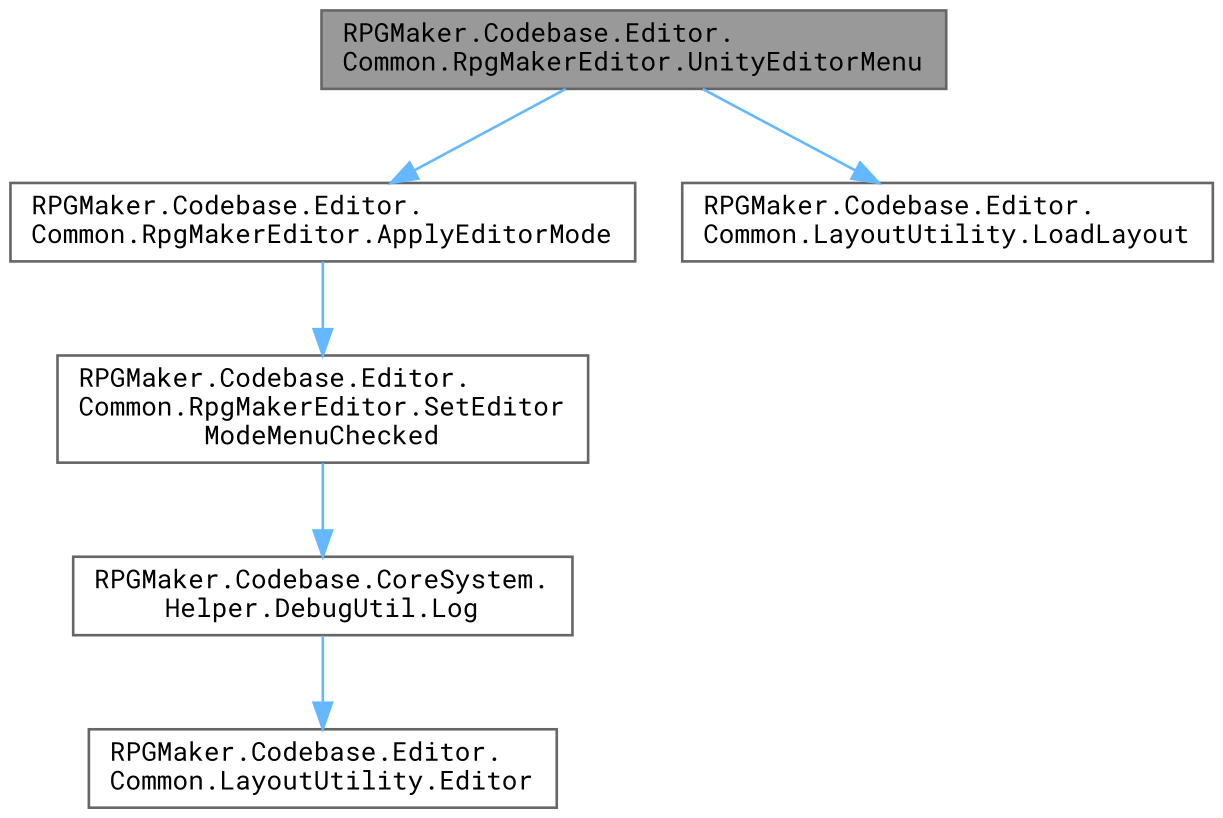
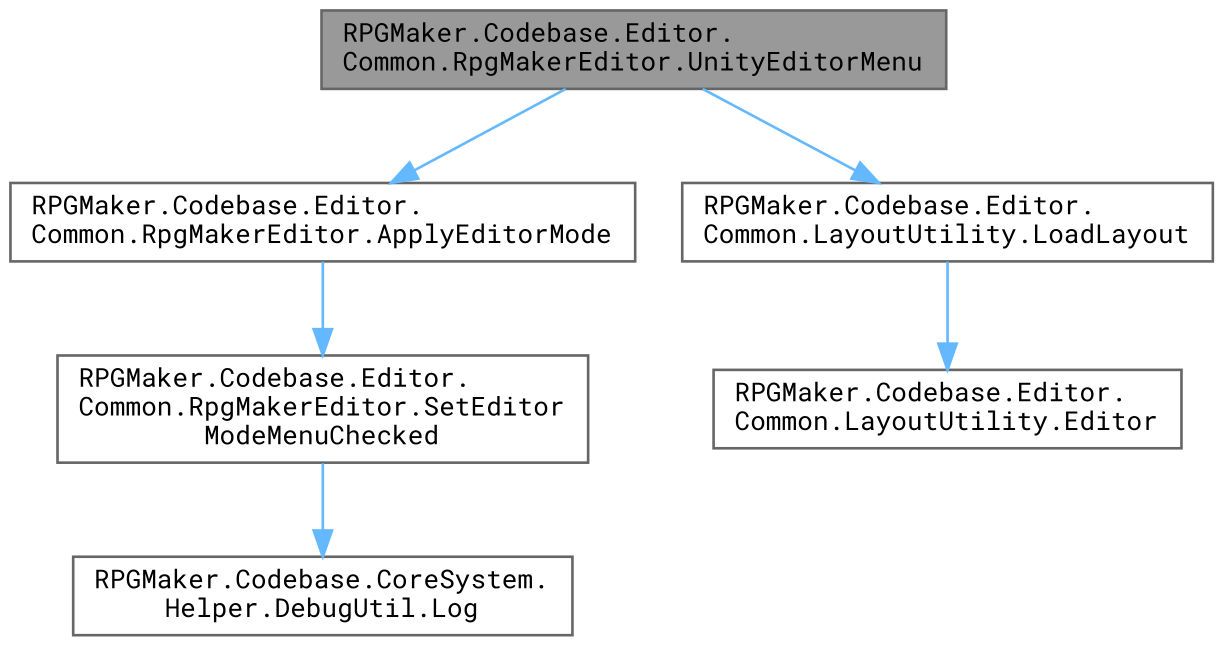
edge "RPGMaker.Codebase.CoreSystem. Helper.DebugUtil.Log" -> "RPGMaker.Codebase.Editor. Common.LayoutUtility.Editor": now "RPGMaker.Codebase.Editor. Common.LayoutUtility.LoadLayout" -> "RPGMaker.Codebase.Editor. Common.LayoutUtility.Editor"
